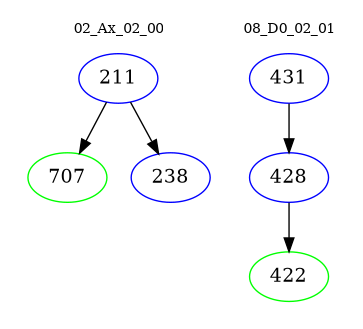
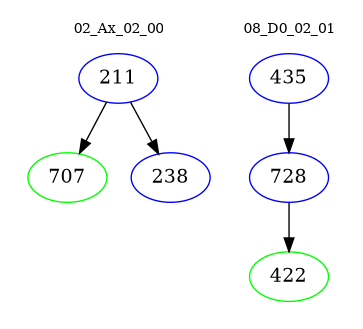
node "431": label "431" -> "435"
node "428": label "428" -> "728"
